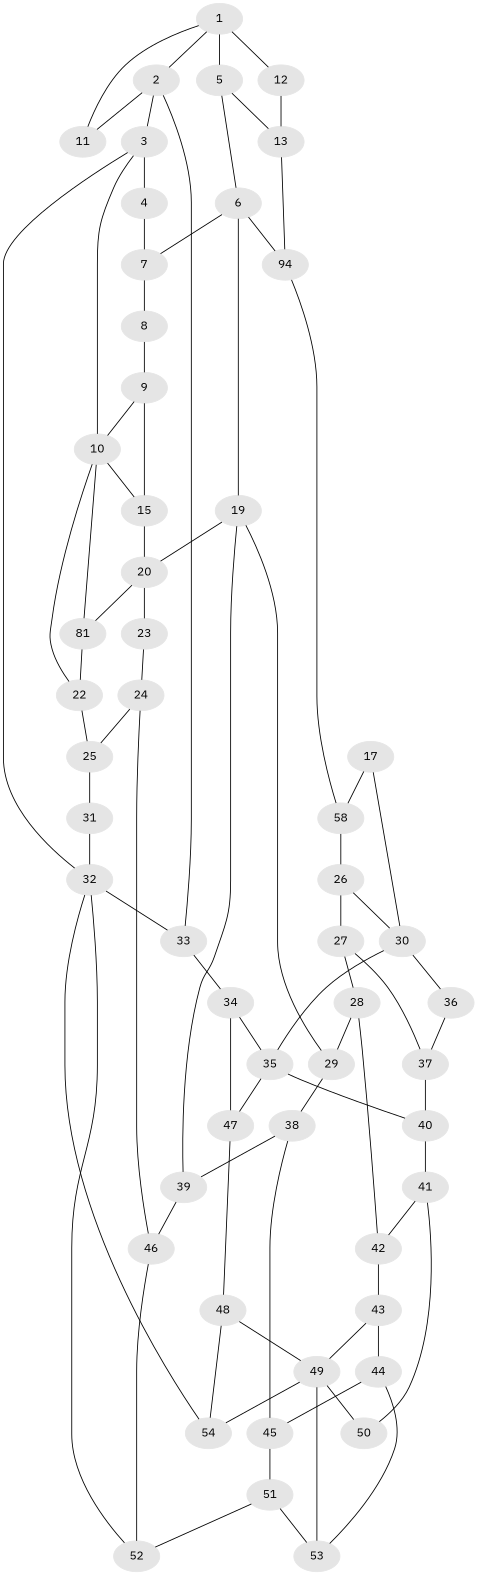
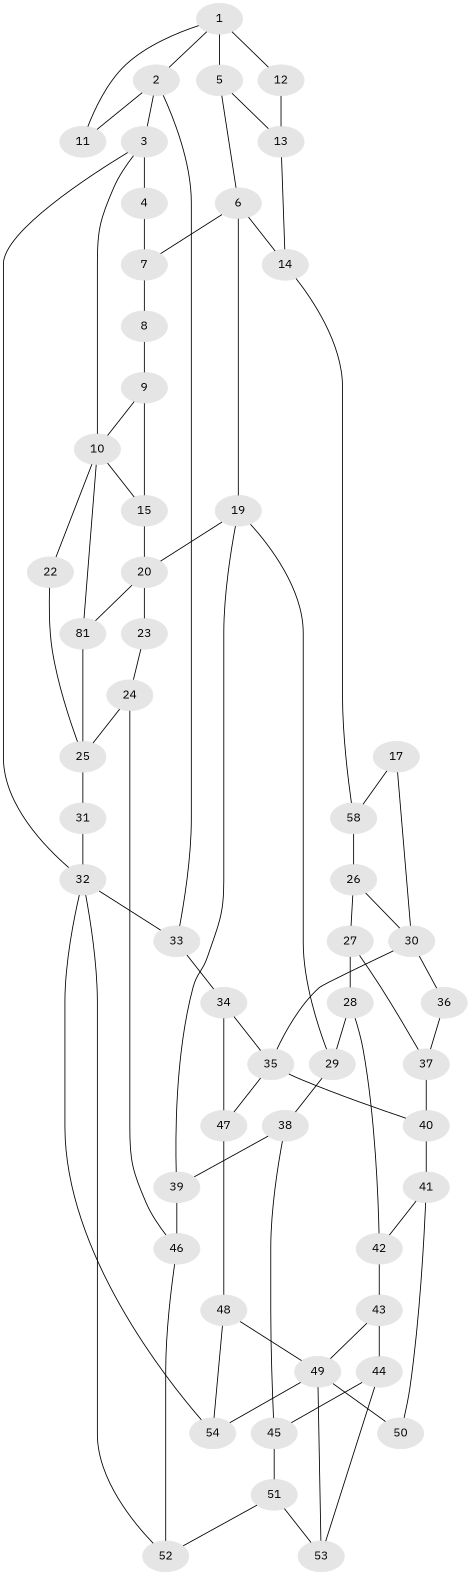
node "94": label "94" -> "14"
edge "81" -- "22": now "81" -- "25"
